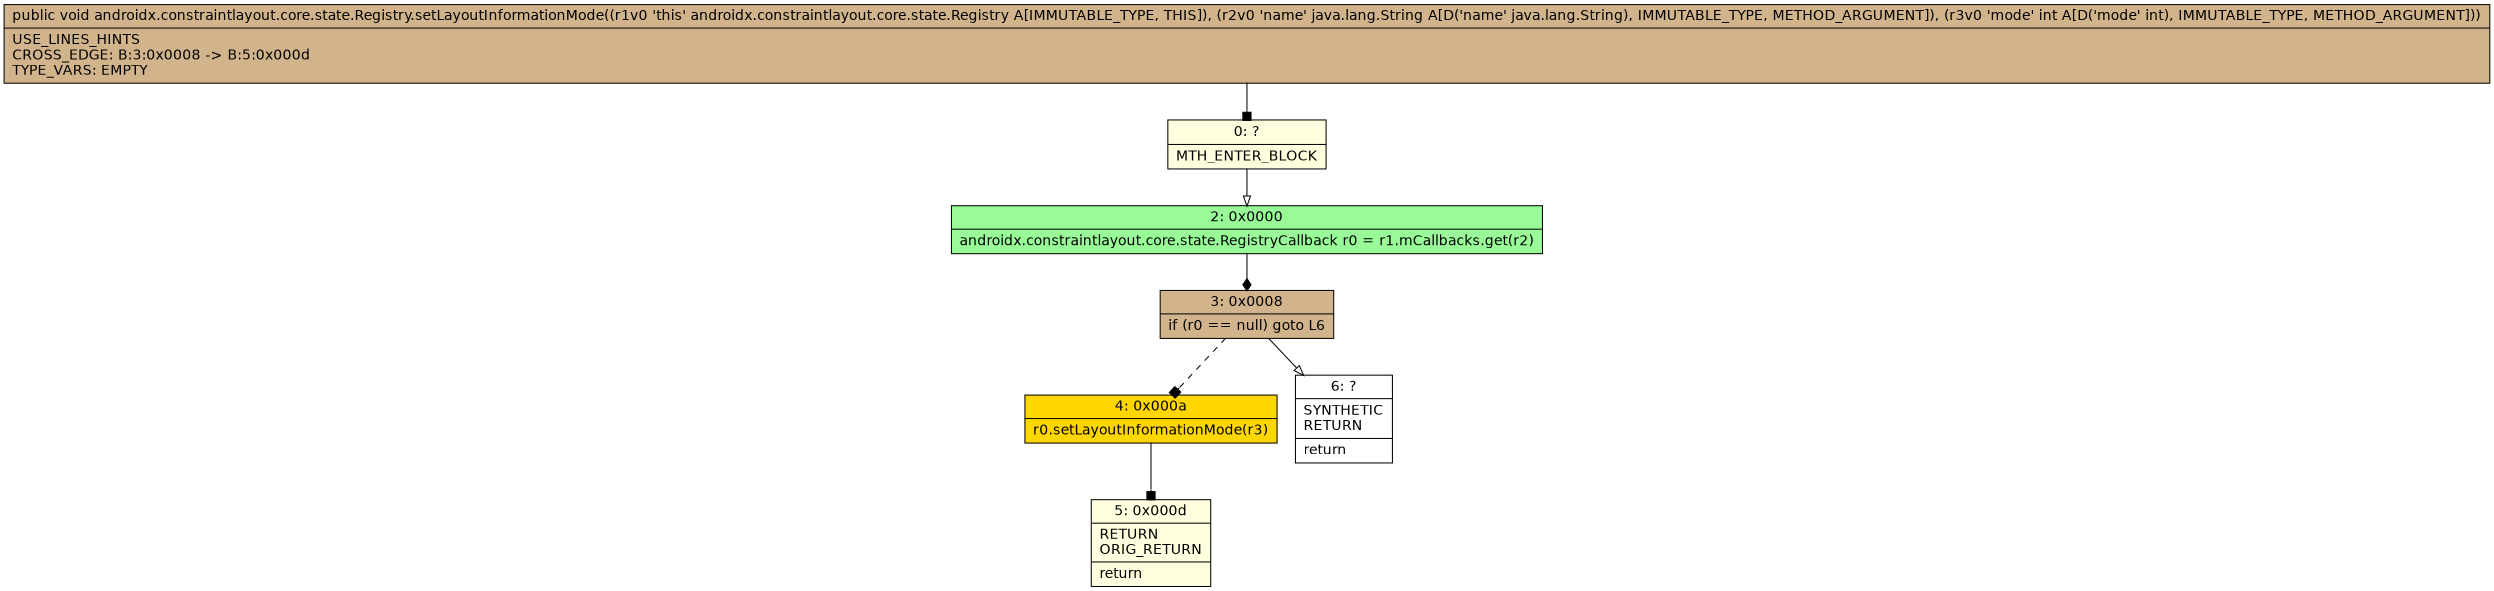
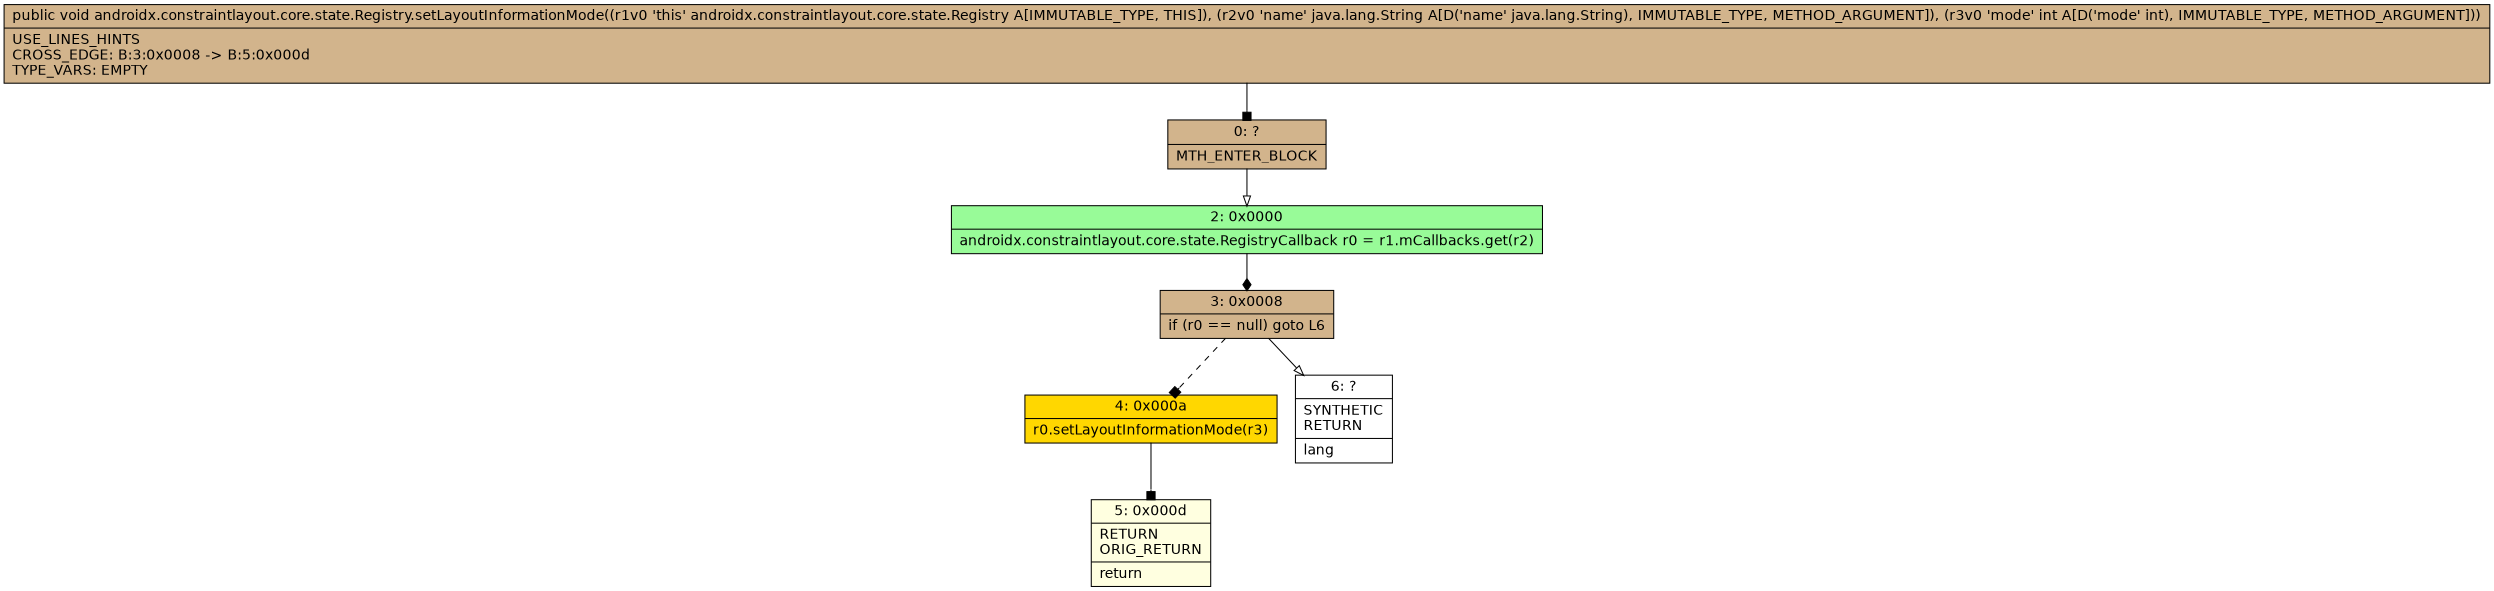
node "0: ?": fillcolor lightyellow -> tan
node "6: ?": text "return" -> "lang"
